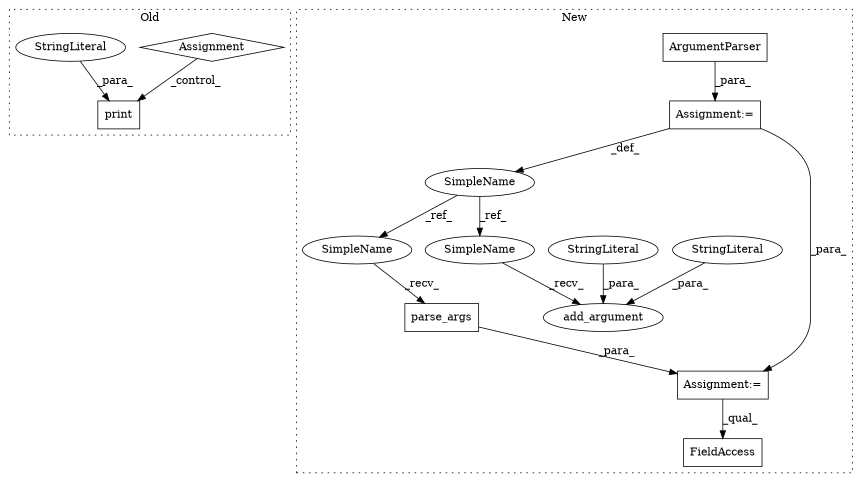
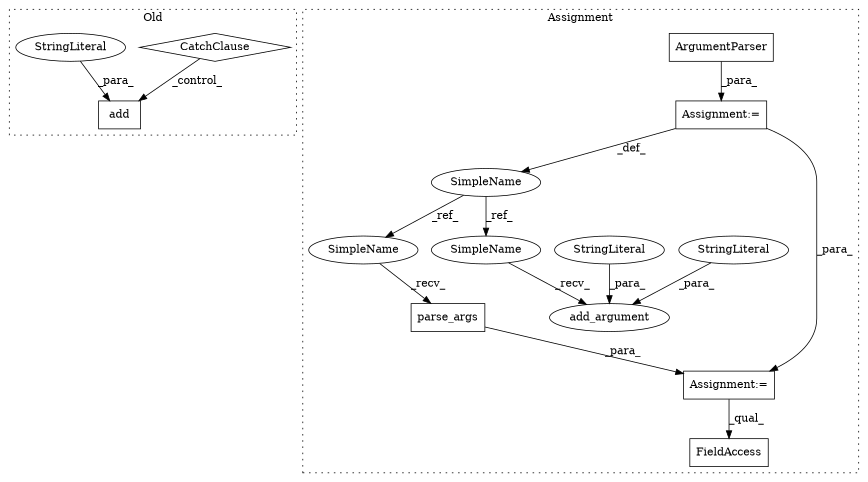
cluster "New": label "New" -> "Assignment"
node "Assignment": label "Assignment" -> "CatchClause"
node "print": label "print" -> "add"
